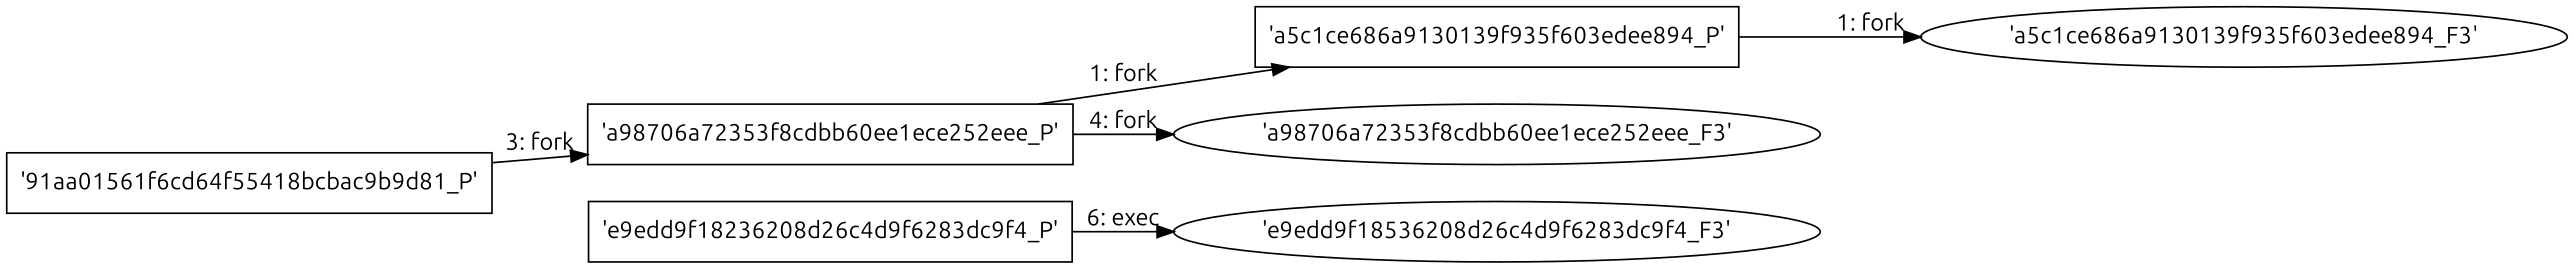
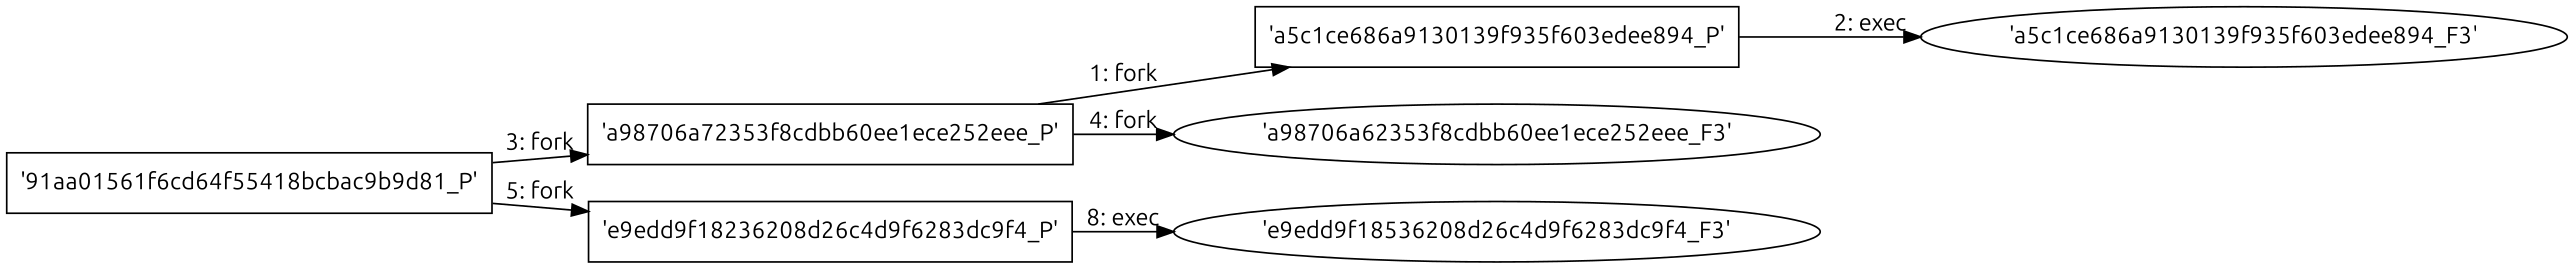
edge "'a5c1ce686a9130139f935f603edee894_P'" -> "'a5c1ce686a9130139f935f603edee894_F3'": label "1: fork" -> "2: exec"
node "'a98706a72353f8cdbb60ee1ece252eee_F3'": label "'a98706a72353f8cdbb60ee1ece252eee_F3'" -> "'a98706a62353f8cdbb60ee1ece252eee_F3'"
edge "'91aa01561f6cd64f55418bcbac9b9d81_P'" -> "'e9edd9f18236208d26c4d9f6283dc9f4_P'": added, label "5: fork"
edge "'e9edd9f18236208d26c4d9f6283dc9f4_P'" -> "'e9edd9f18536208d26c4d9f6283dc9f4_F3'": label "6: exec" -> "8: exec"
